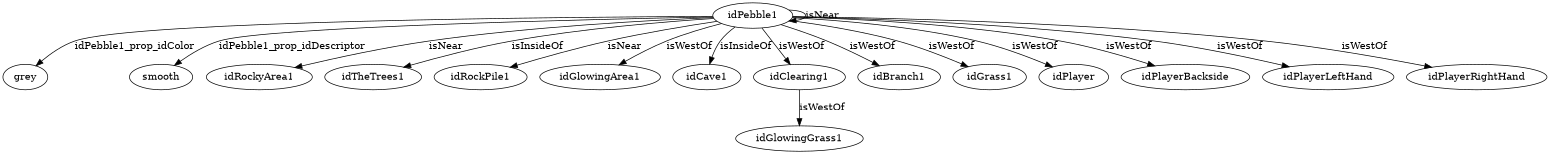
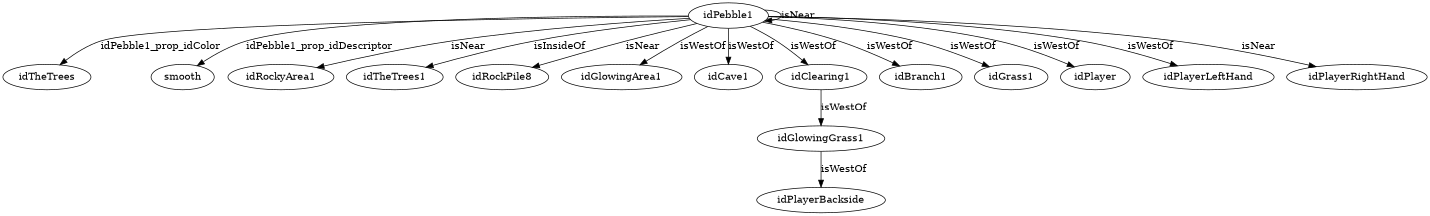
edge "idPebble1" -> "idPlayerBackside": now "idGlowingGrass1" -> "idPlayerBackside"
edge "idPebble1" -> "idCave1": label "isInsideOf" -> "isWestOf"
edge "idPebble1" -> "idPlayerRightHand": label "isWestOf" -> "isNear"
node "grey": label "grey" -> "idTheTrees"
node "idRockPile1": label "idRockPile1" -> "idRockPile8"
